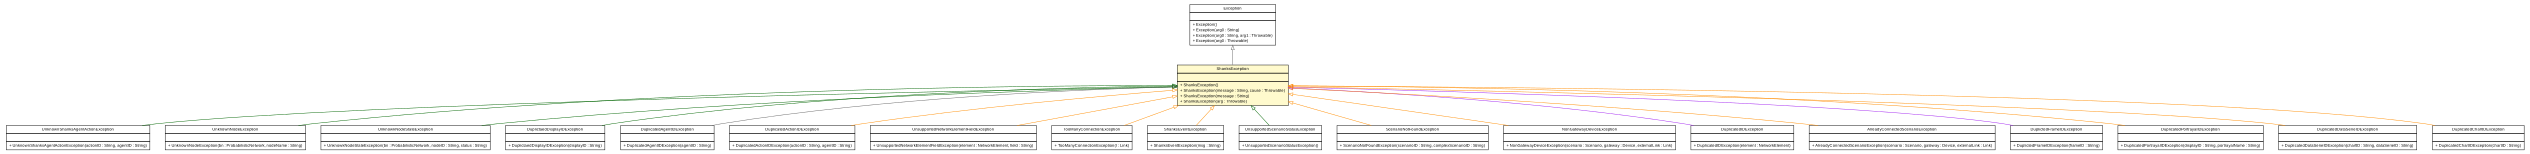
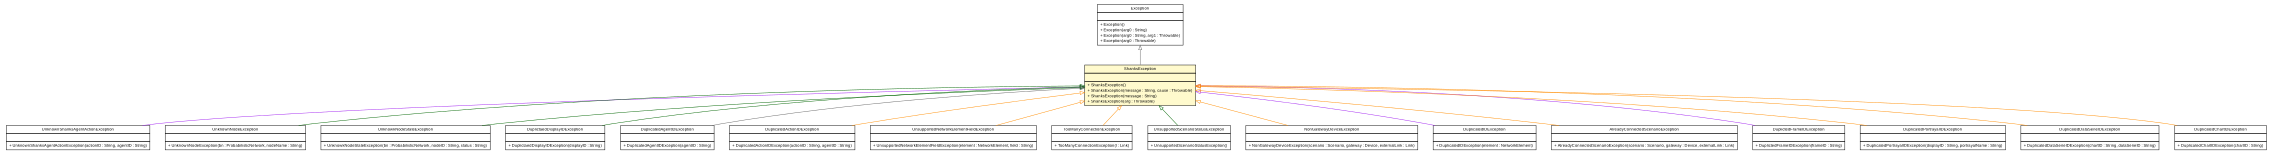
edge "UnknownShanksAgentActionException" -> "ShanksException": color darkgreen -> purple
node "ShanksEventException": removed
node "ScenarioNotFoundException": removed
